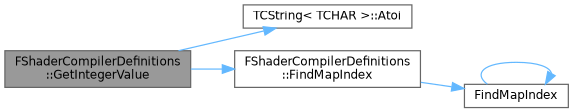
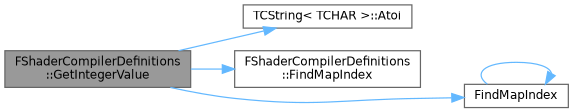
edge "FShaderCompilerDefinitions ::FindMapIndex" -> "FindMapIndex": now "FShaderCompilerDefinitions ::GetIntegerValue" -> "FindMapIndex"
